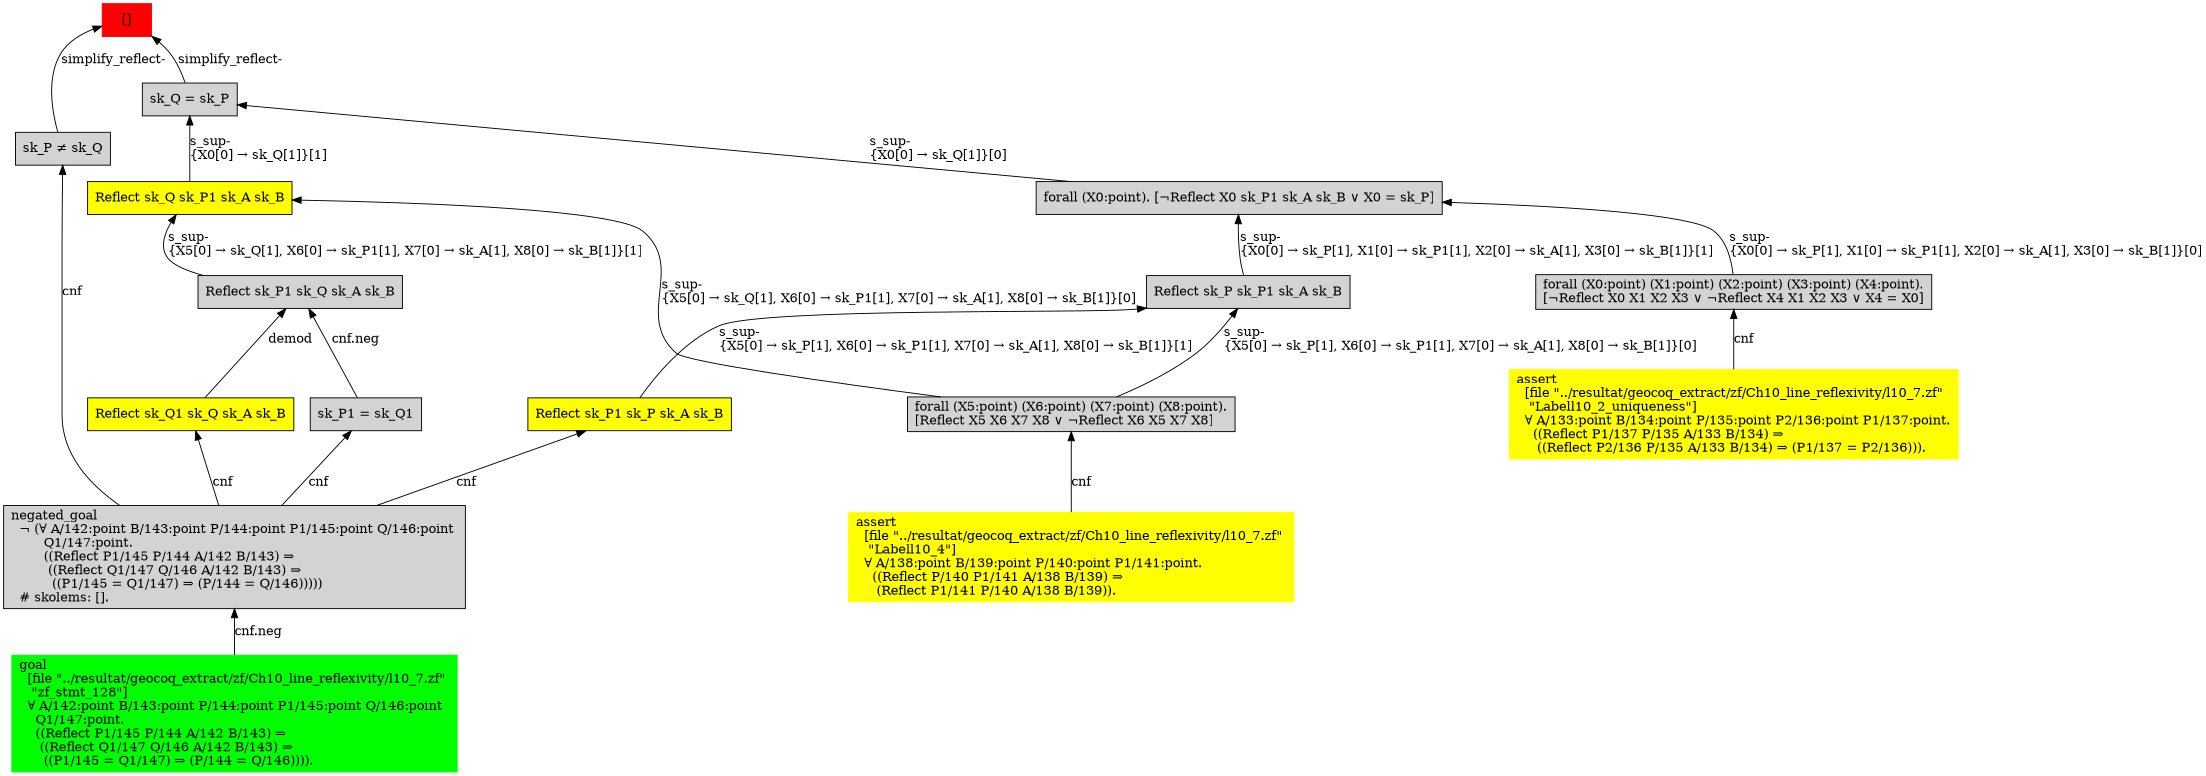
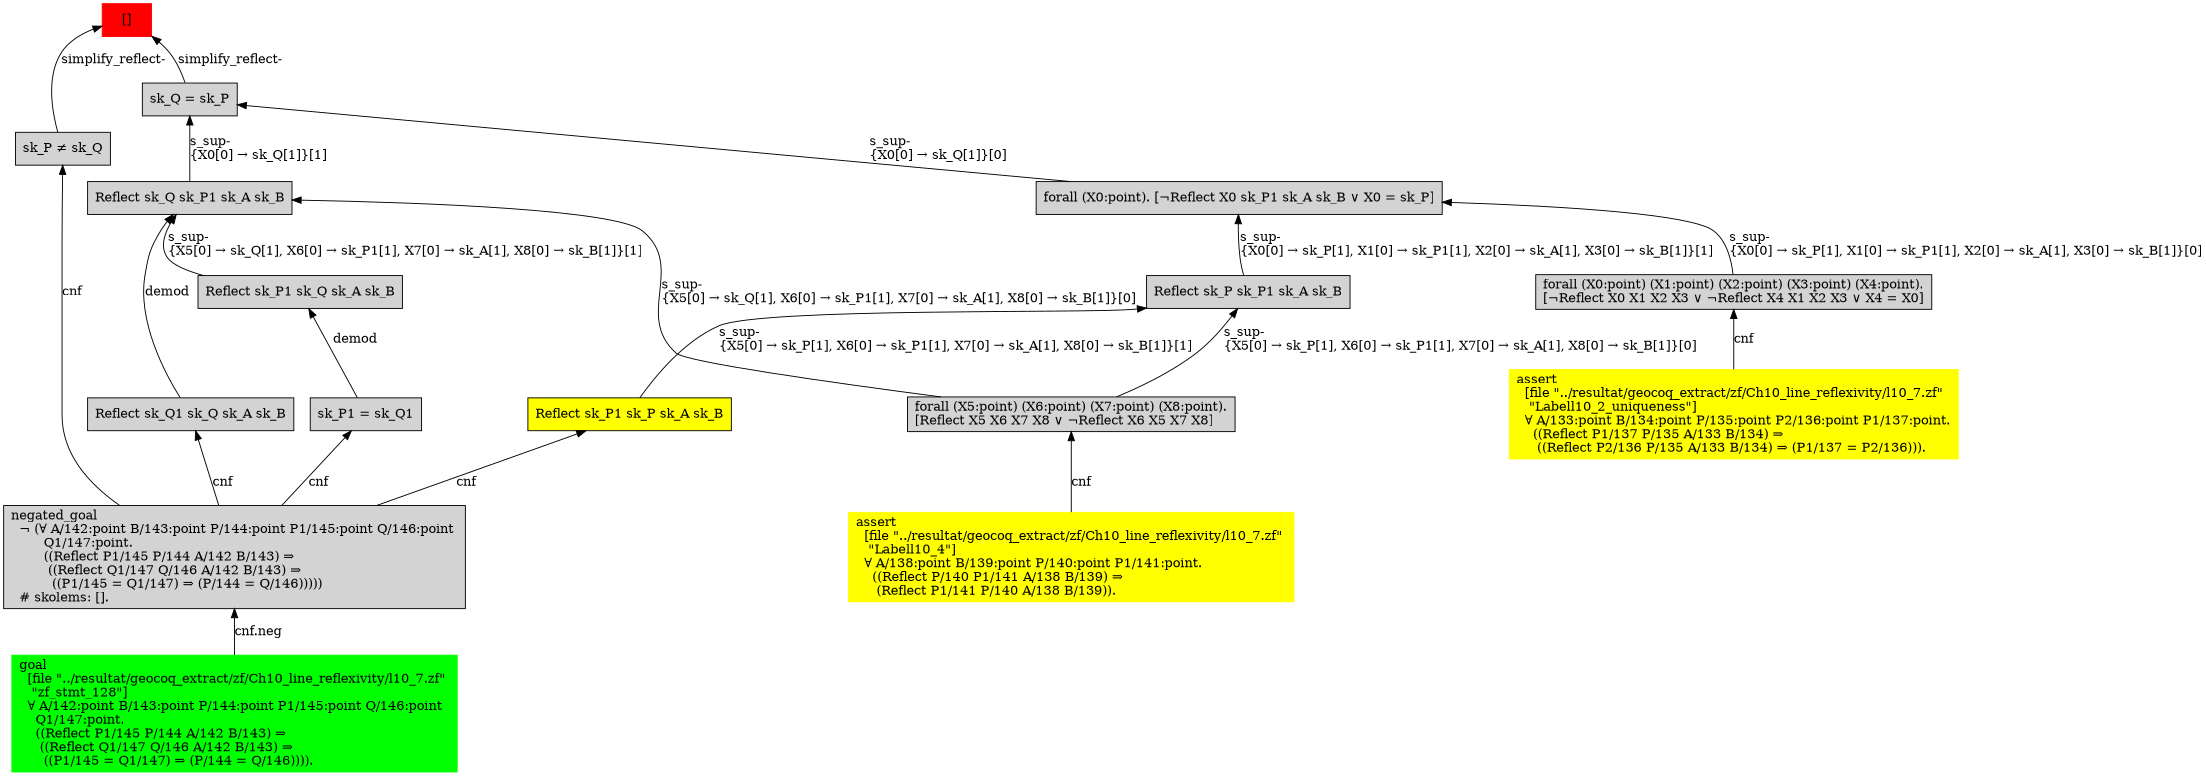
node "Reflect sk_Q sk_P1 sk_A sk_B": fillcolor yellow -> lightgrey
edge "sk_P1 = sk_Q1" -> "Reflect sk_P1 sk_Q sk_A sk_B": label "cnf.neg" -> "demod"
edge "Reflect sk_Q1 sk_Q sk_A sk_B" -> "Reflect sk_P1 sk_Q sk_A sk_B": now "Reflect sk_Q1 sk_Q sk_A sk_B" -> "Reflect sk_Q sk_P1 sk_A sk_B"
node "Reflect sk_Q1 sk_Q sk_A sk_B": fillcolor yellow -> lightgrey
